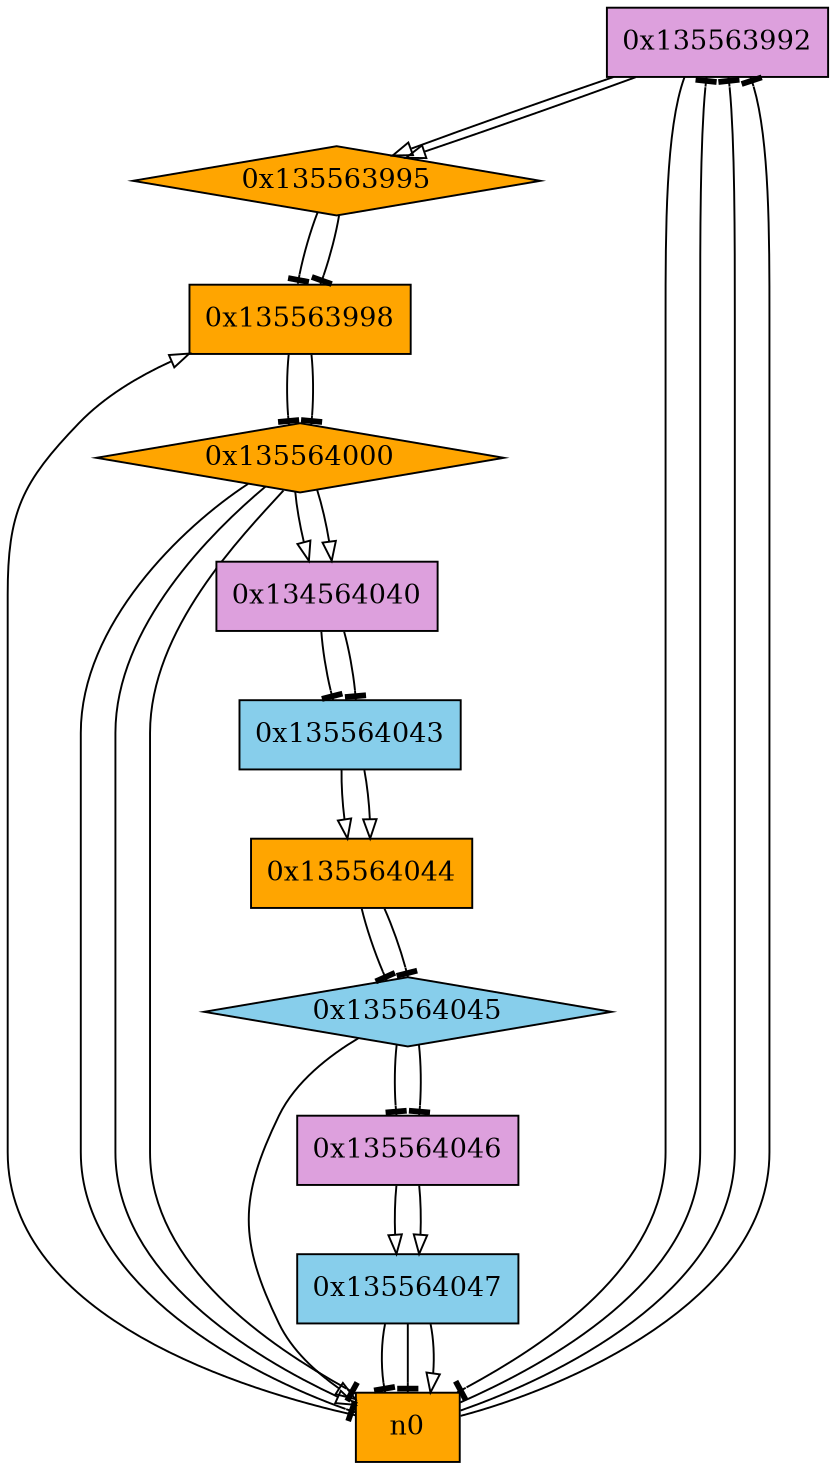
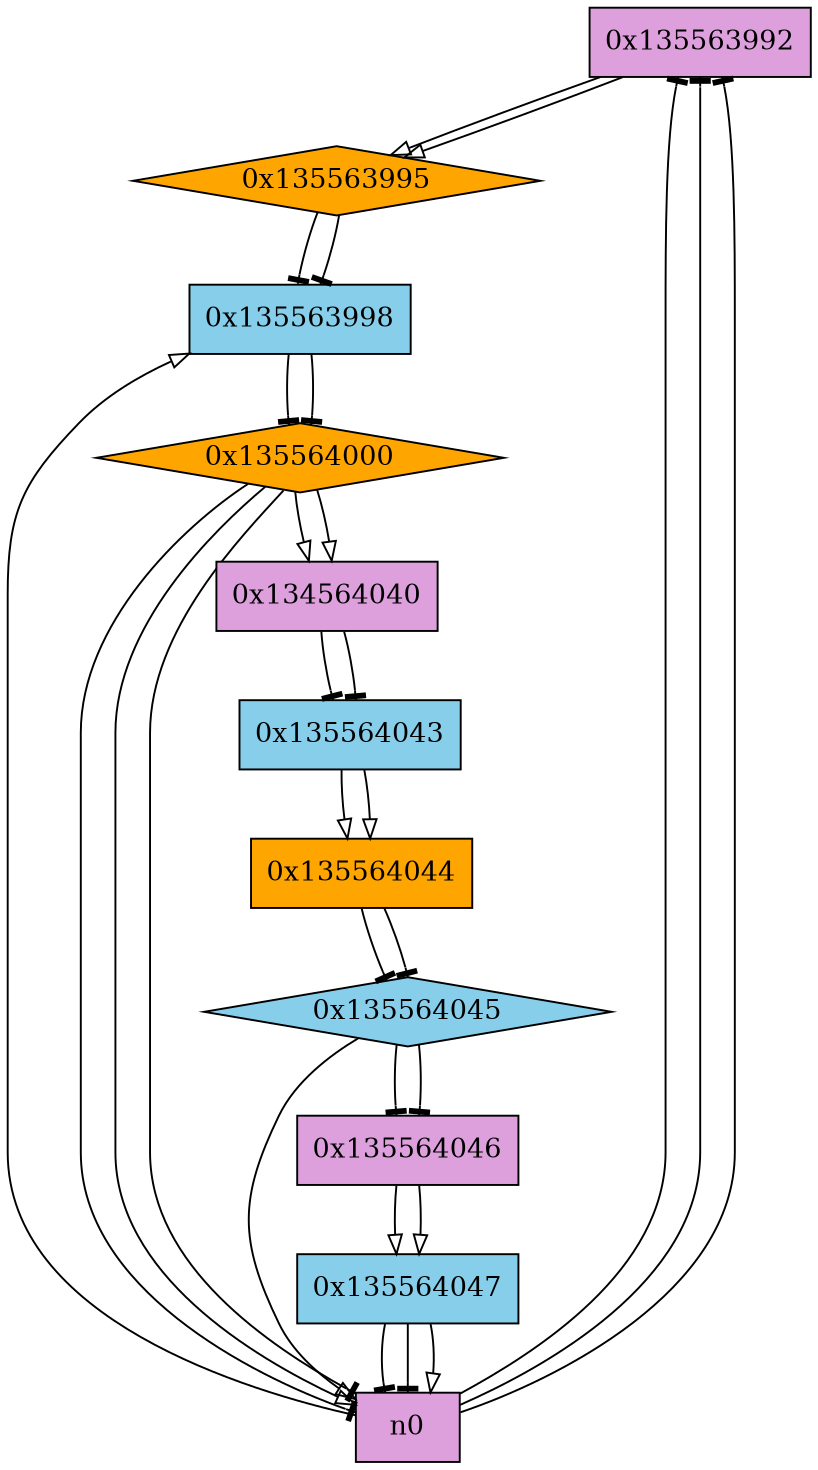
node "0x135563998": fillcolor orange -> skyblue
edge "0x135563992" -> "n0": removed
node "n0": fillcolor orange -> plum
